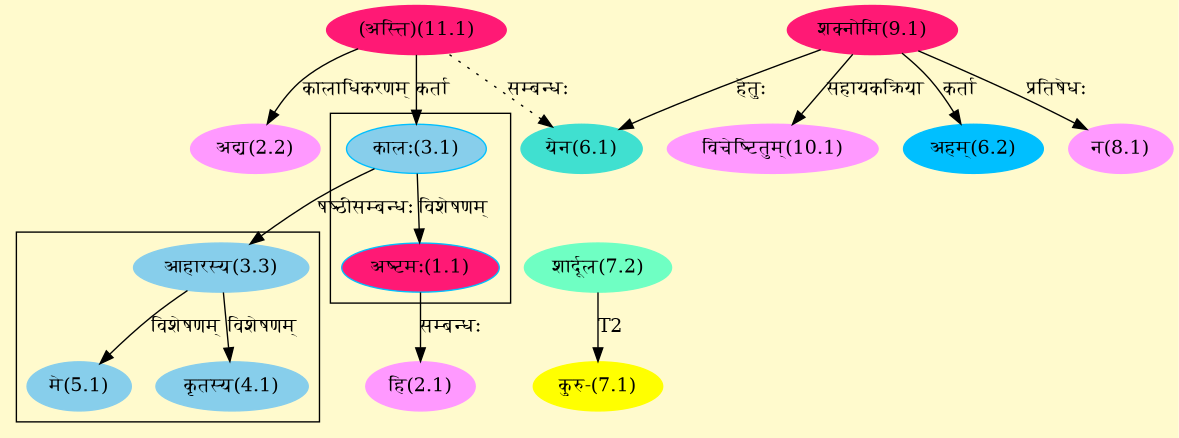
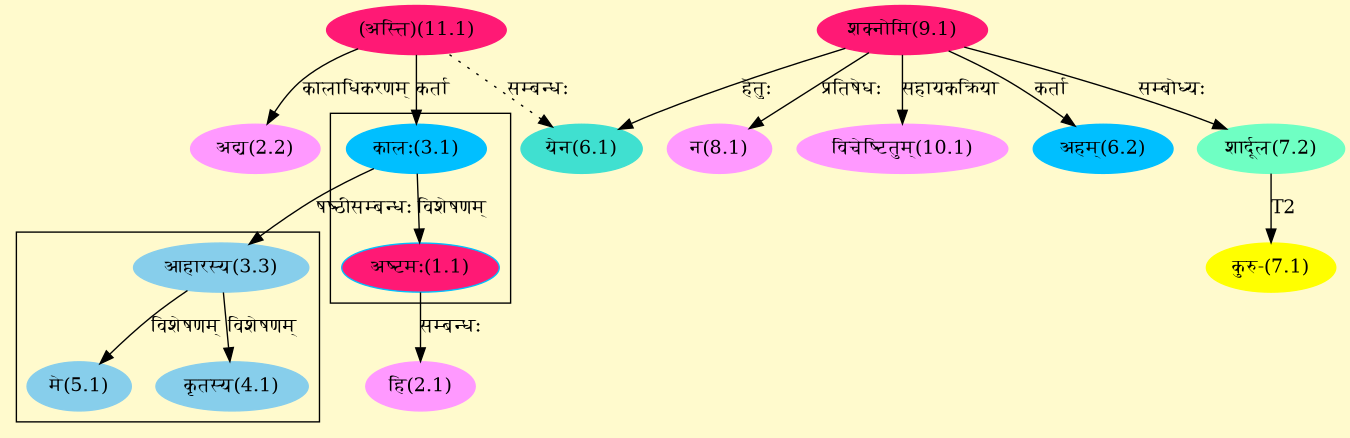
edge "शक्नोमि(9.1)" -> "शार्दूल(7.2)": added, label "सम्बोध्यः"
node "कालः(3.1)": fillcolor #87ceeb -> #00bfff
